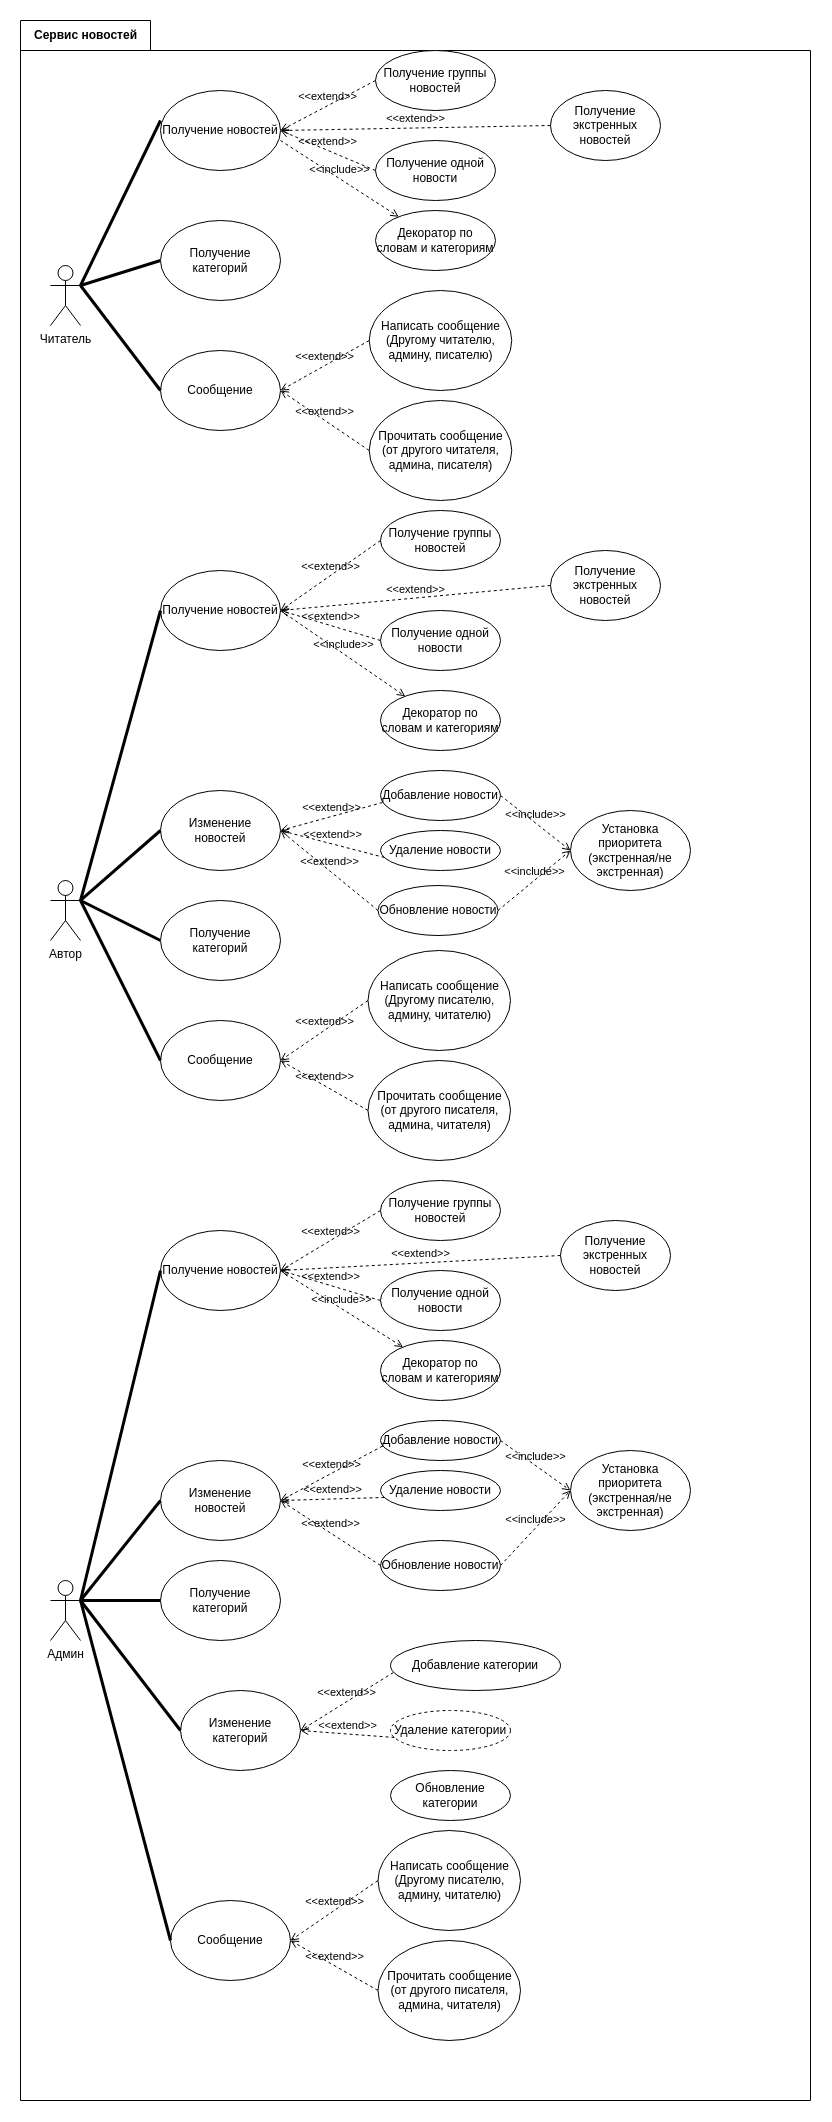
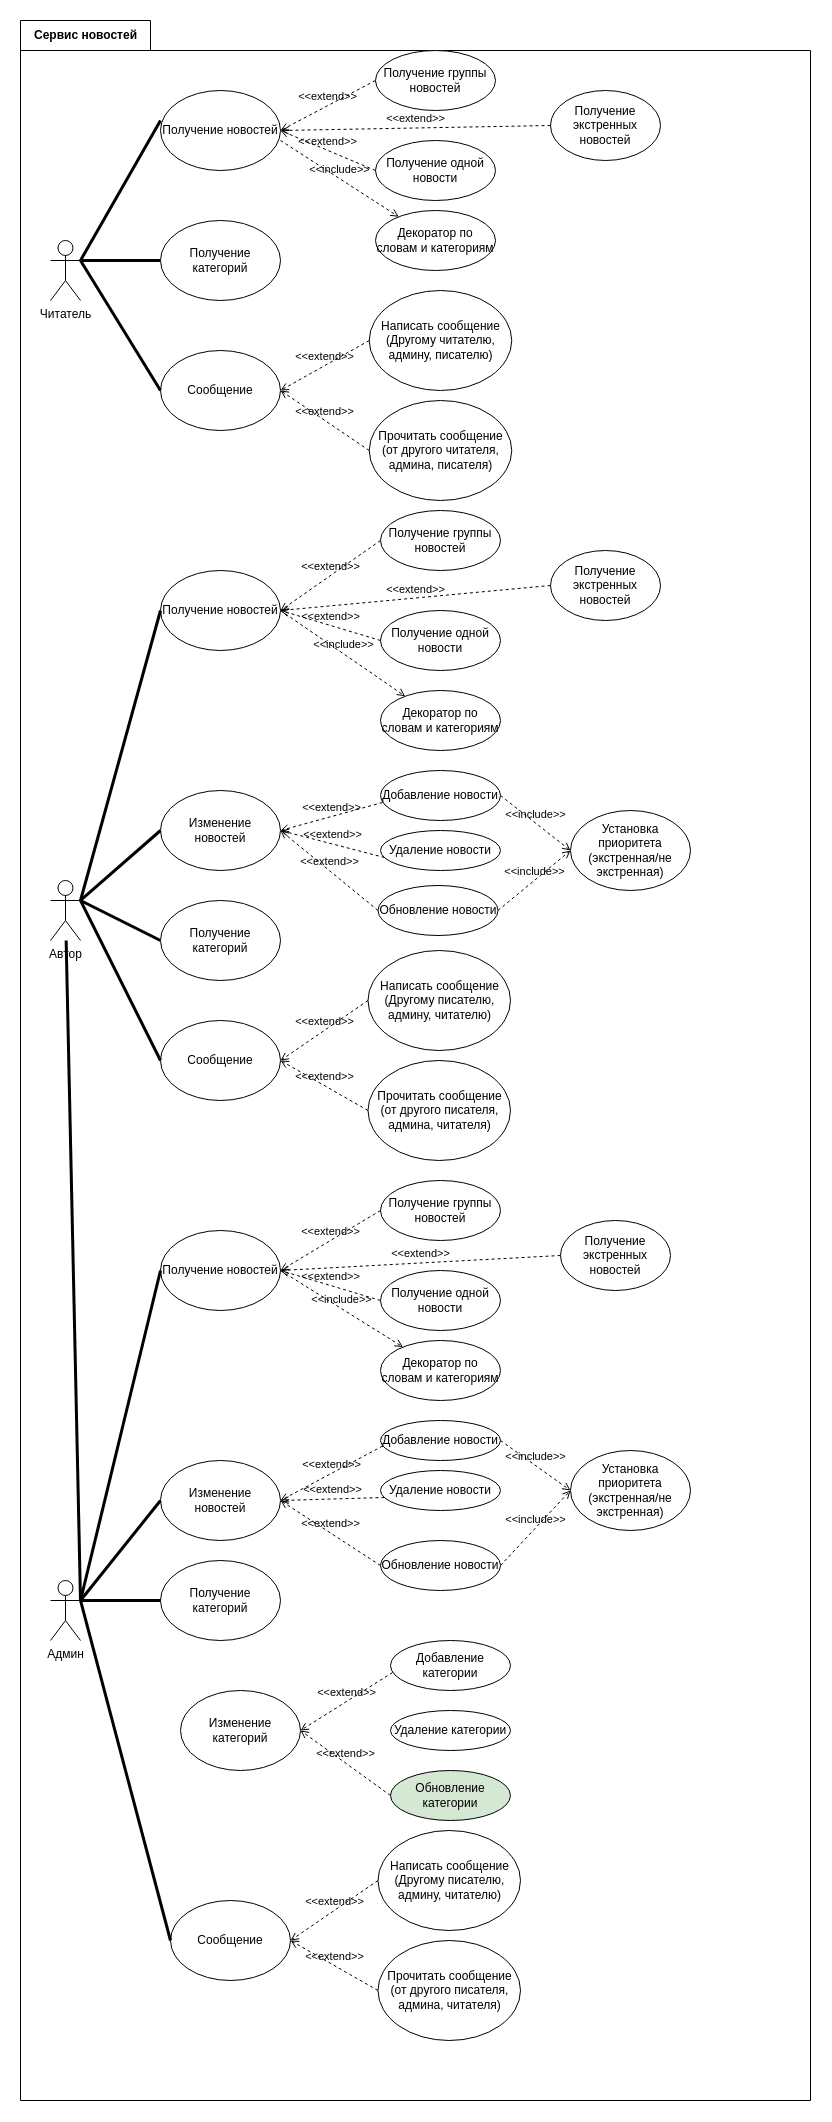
node "Читатель": moved (66, 296) -> (66, 271)
node "Добавление категории": size 170x50 -> 120x50
edge "Админ" -- "Изменение категорий": now "Админ" -- "Автор"
node "Удаление категории": style dashed -> solid
edge "Удаление категории" -> "Изменение категорий": removed, label "<<extend>>"
edge "Обновление категории" -> "Изменение категорий": added, label "<<extend>>"
node "Обновление категории": fillcolor #ffffff -> #d5e8d4
